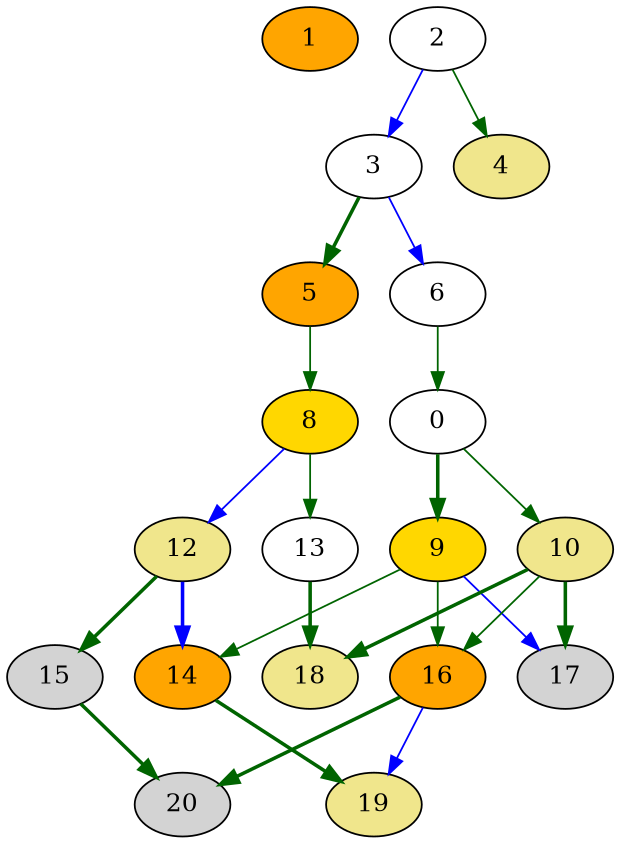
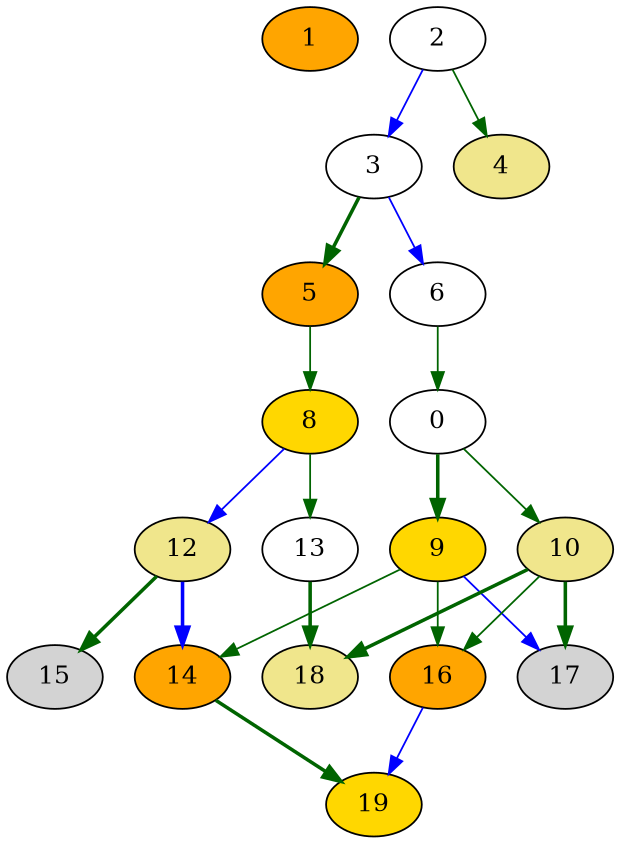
node "20": removed
node "19": fillcolor khaki -> gold
